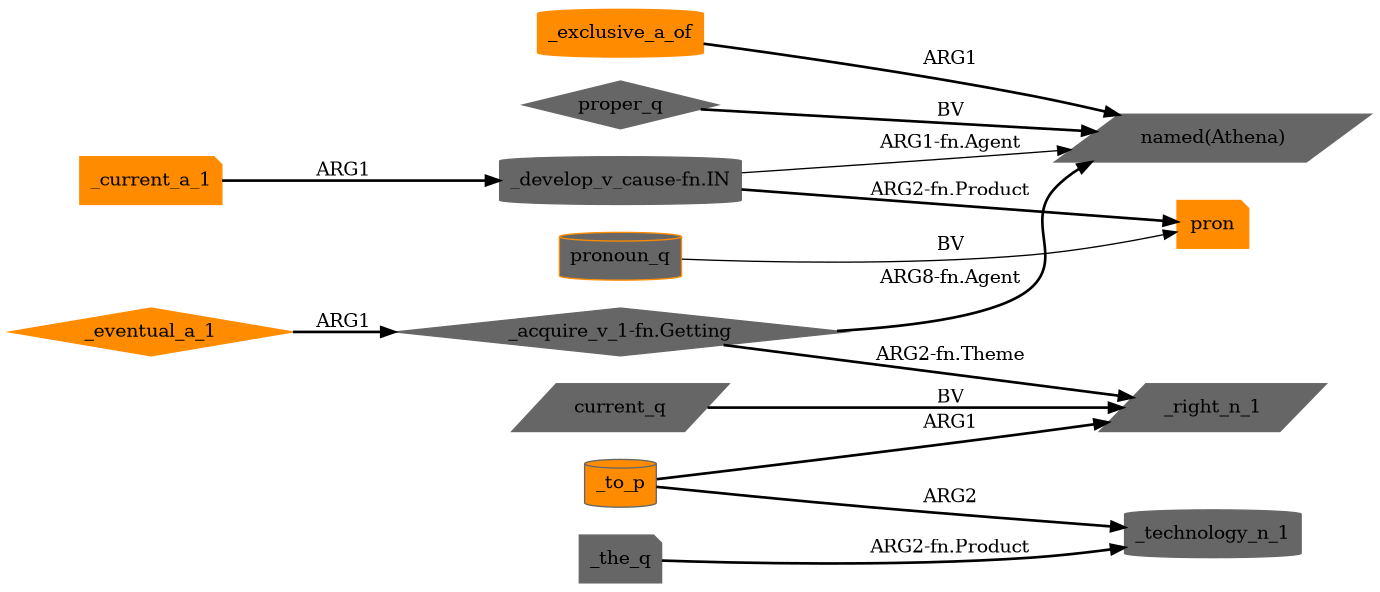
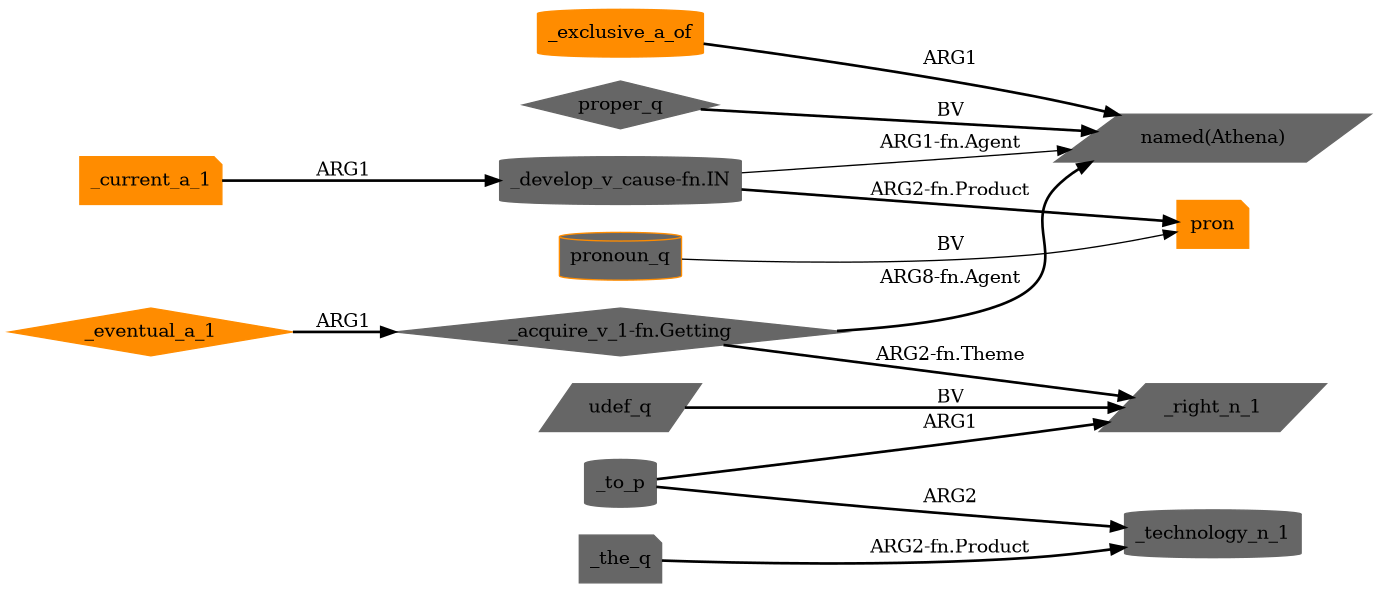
node "current_q": label "current_q" -> "udef_q"
node "_to_p": fillcolor darkorange -> gray40
